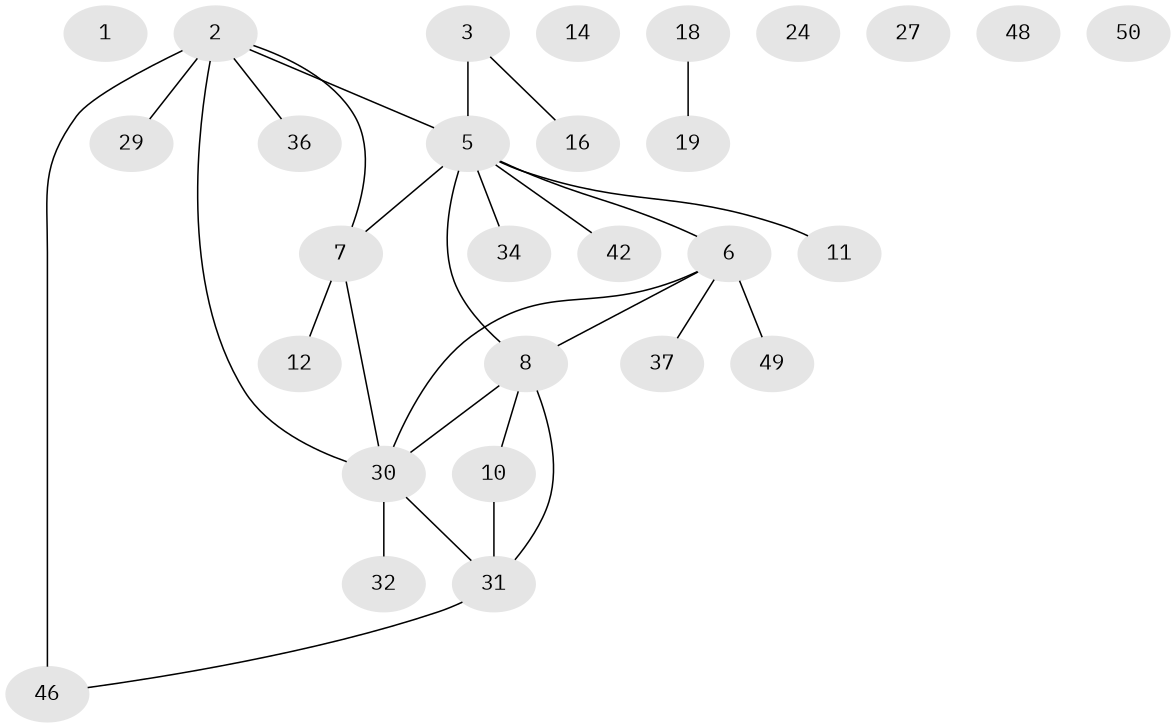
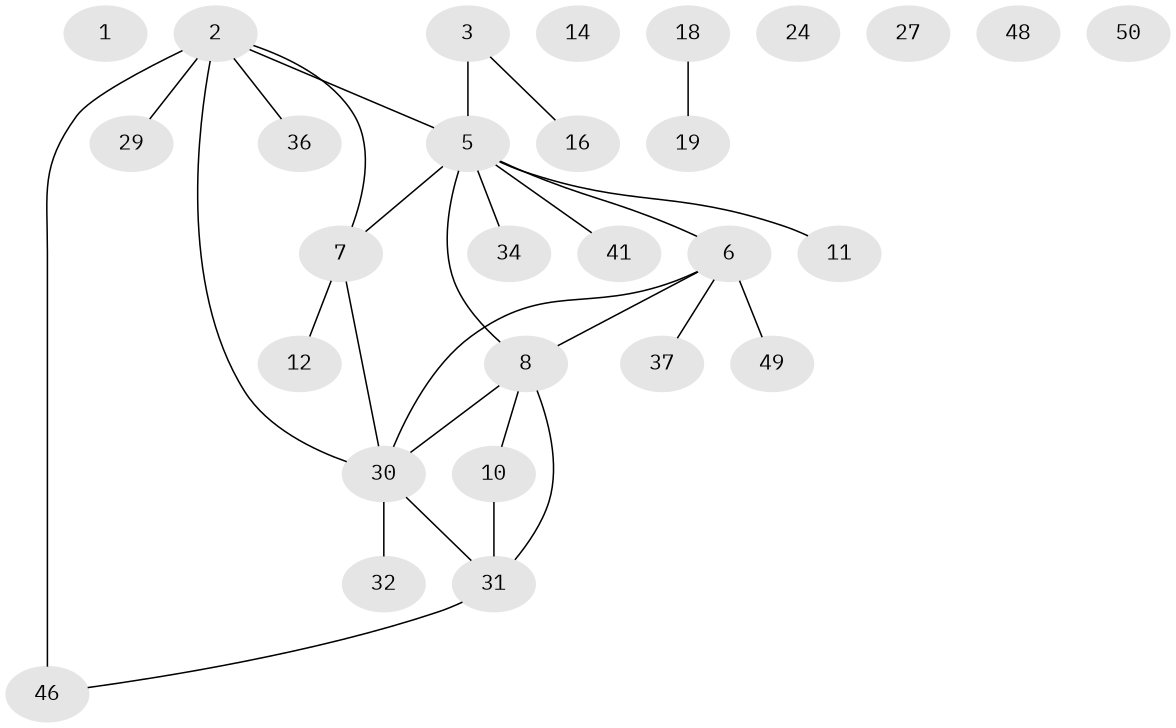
node "42": label "42" -> "41"
